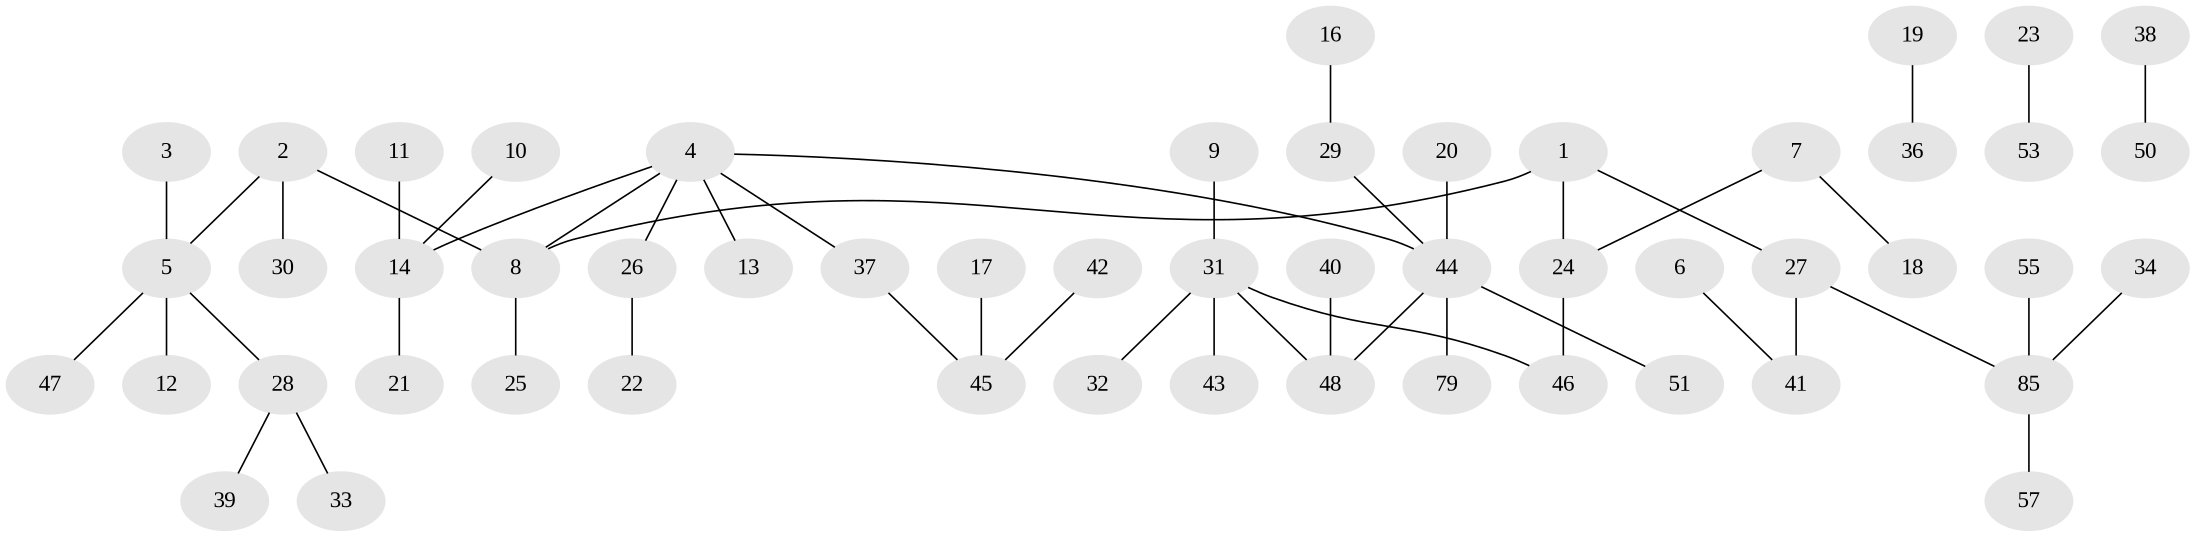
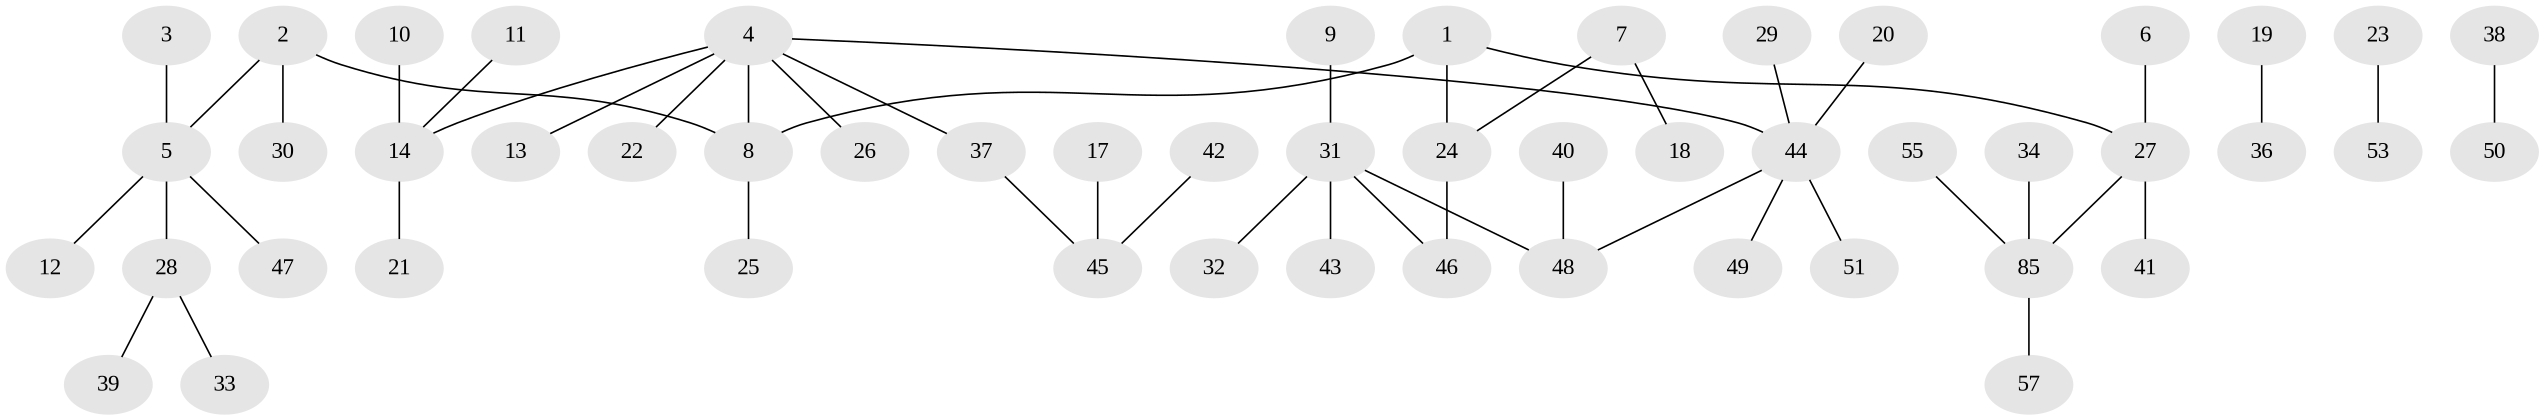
node "16": removed
edge "6" -- "41": now "6" -- "27"
edge "26" -- "22": now "4" -- "22"
node "79": label "79" -> "49"
